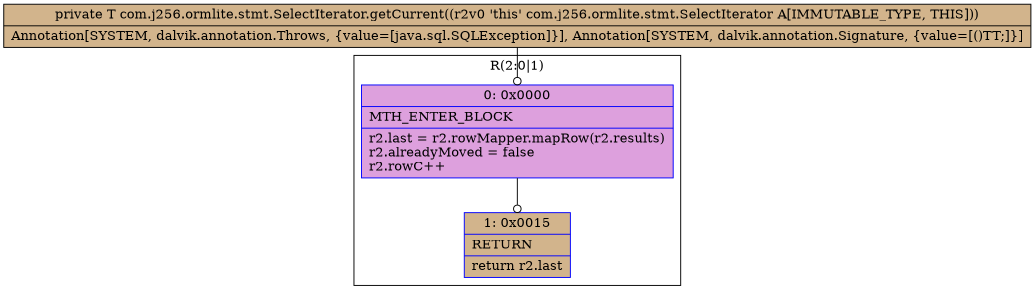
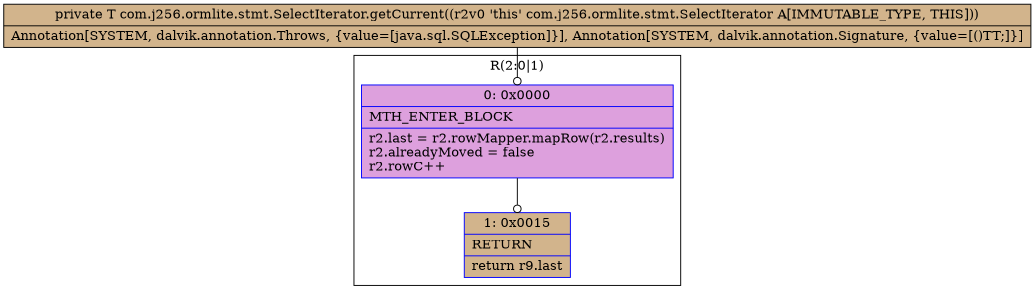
node "1: 0x0015": text "return r2.last" -> "return r9.last"
